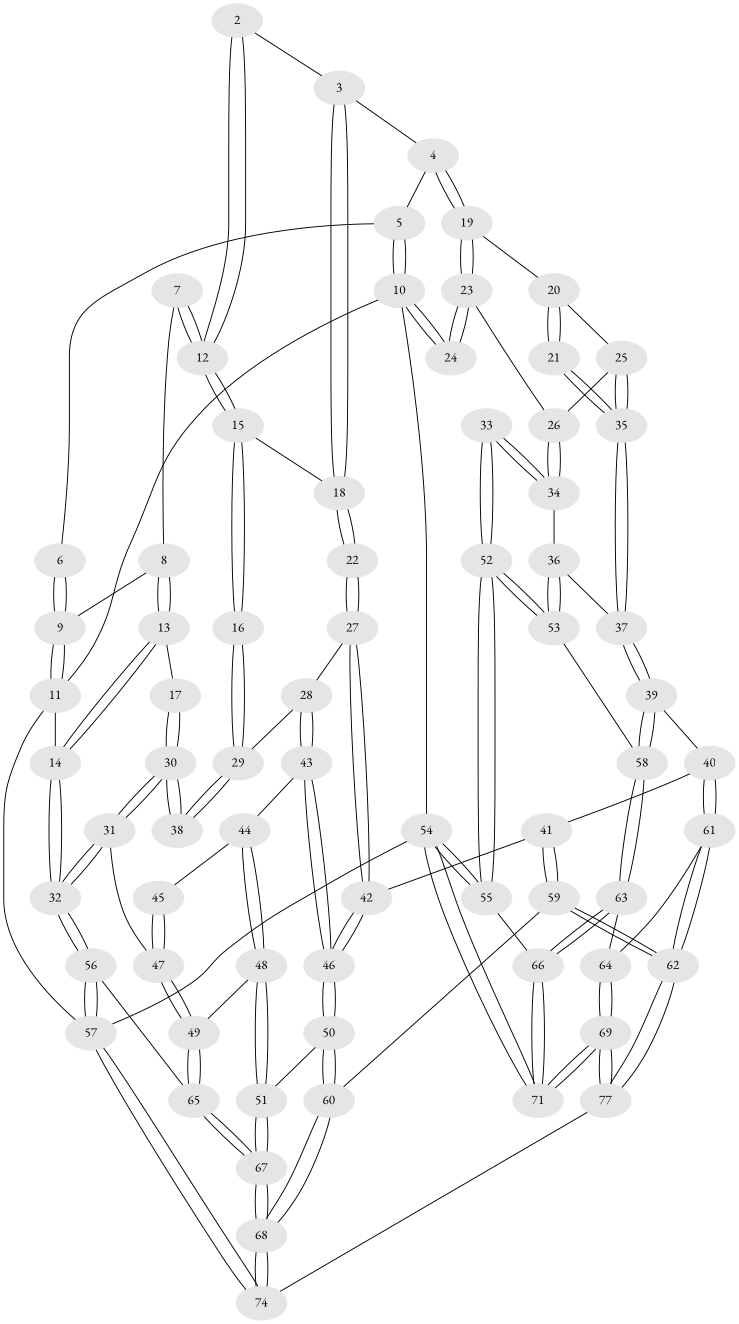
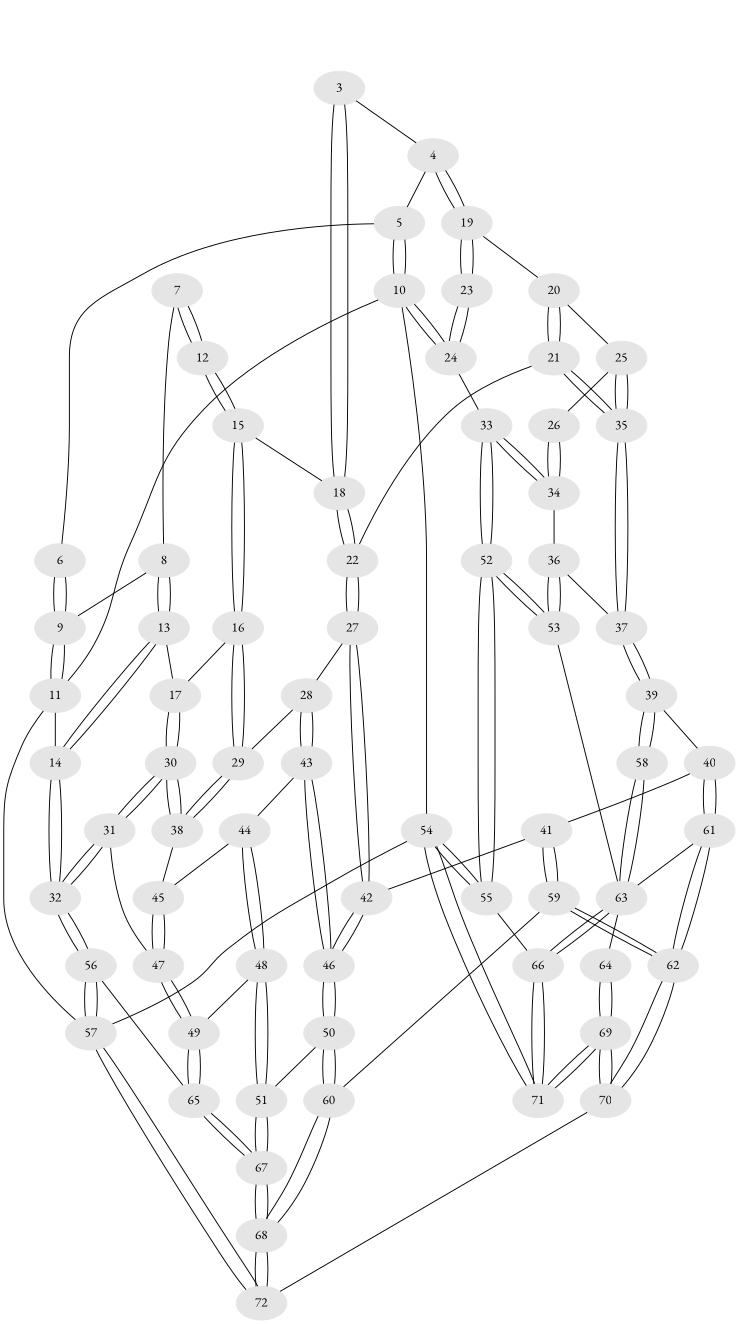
node "2": removed
edge "23" -- "26": removed
edge "24" -- "33": added
edge "21" -- "22": added
edge "16" -- "17": added
edge "53" -- "58": now "53" -- "63"
edge "38" -- "45": added
edge "61" -- "64": now "61" -- "63"
node "77": label "77" -> "70"
node "74": label "74" -> "72"
